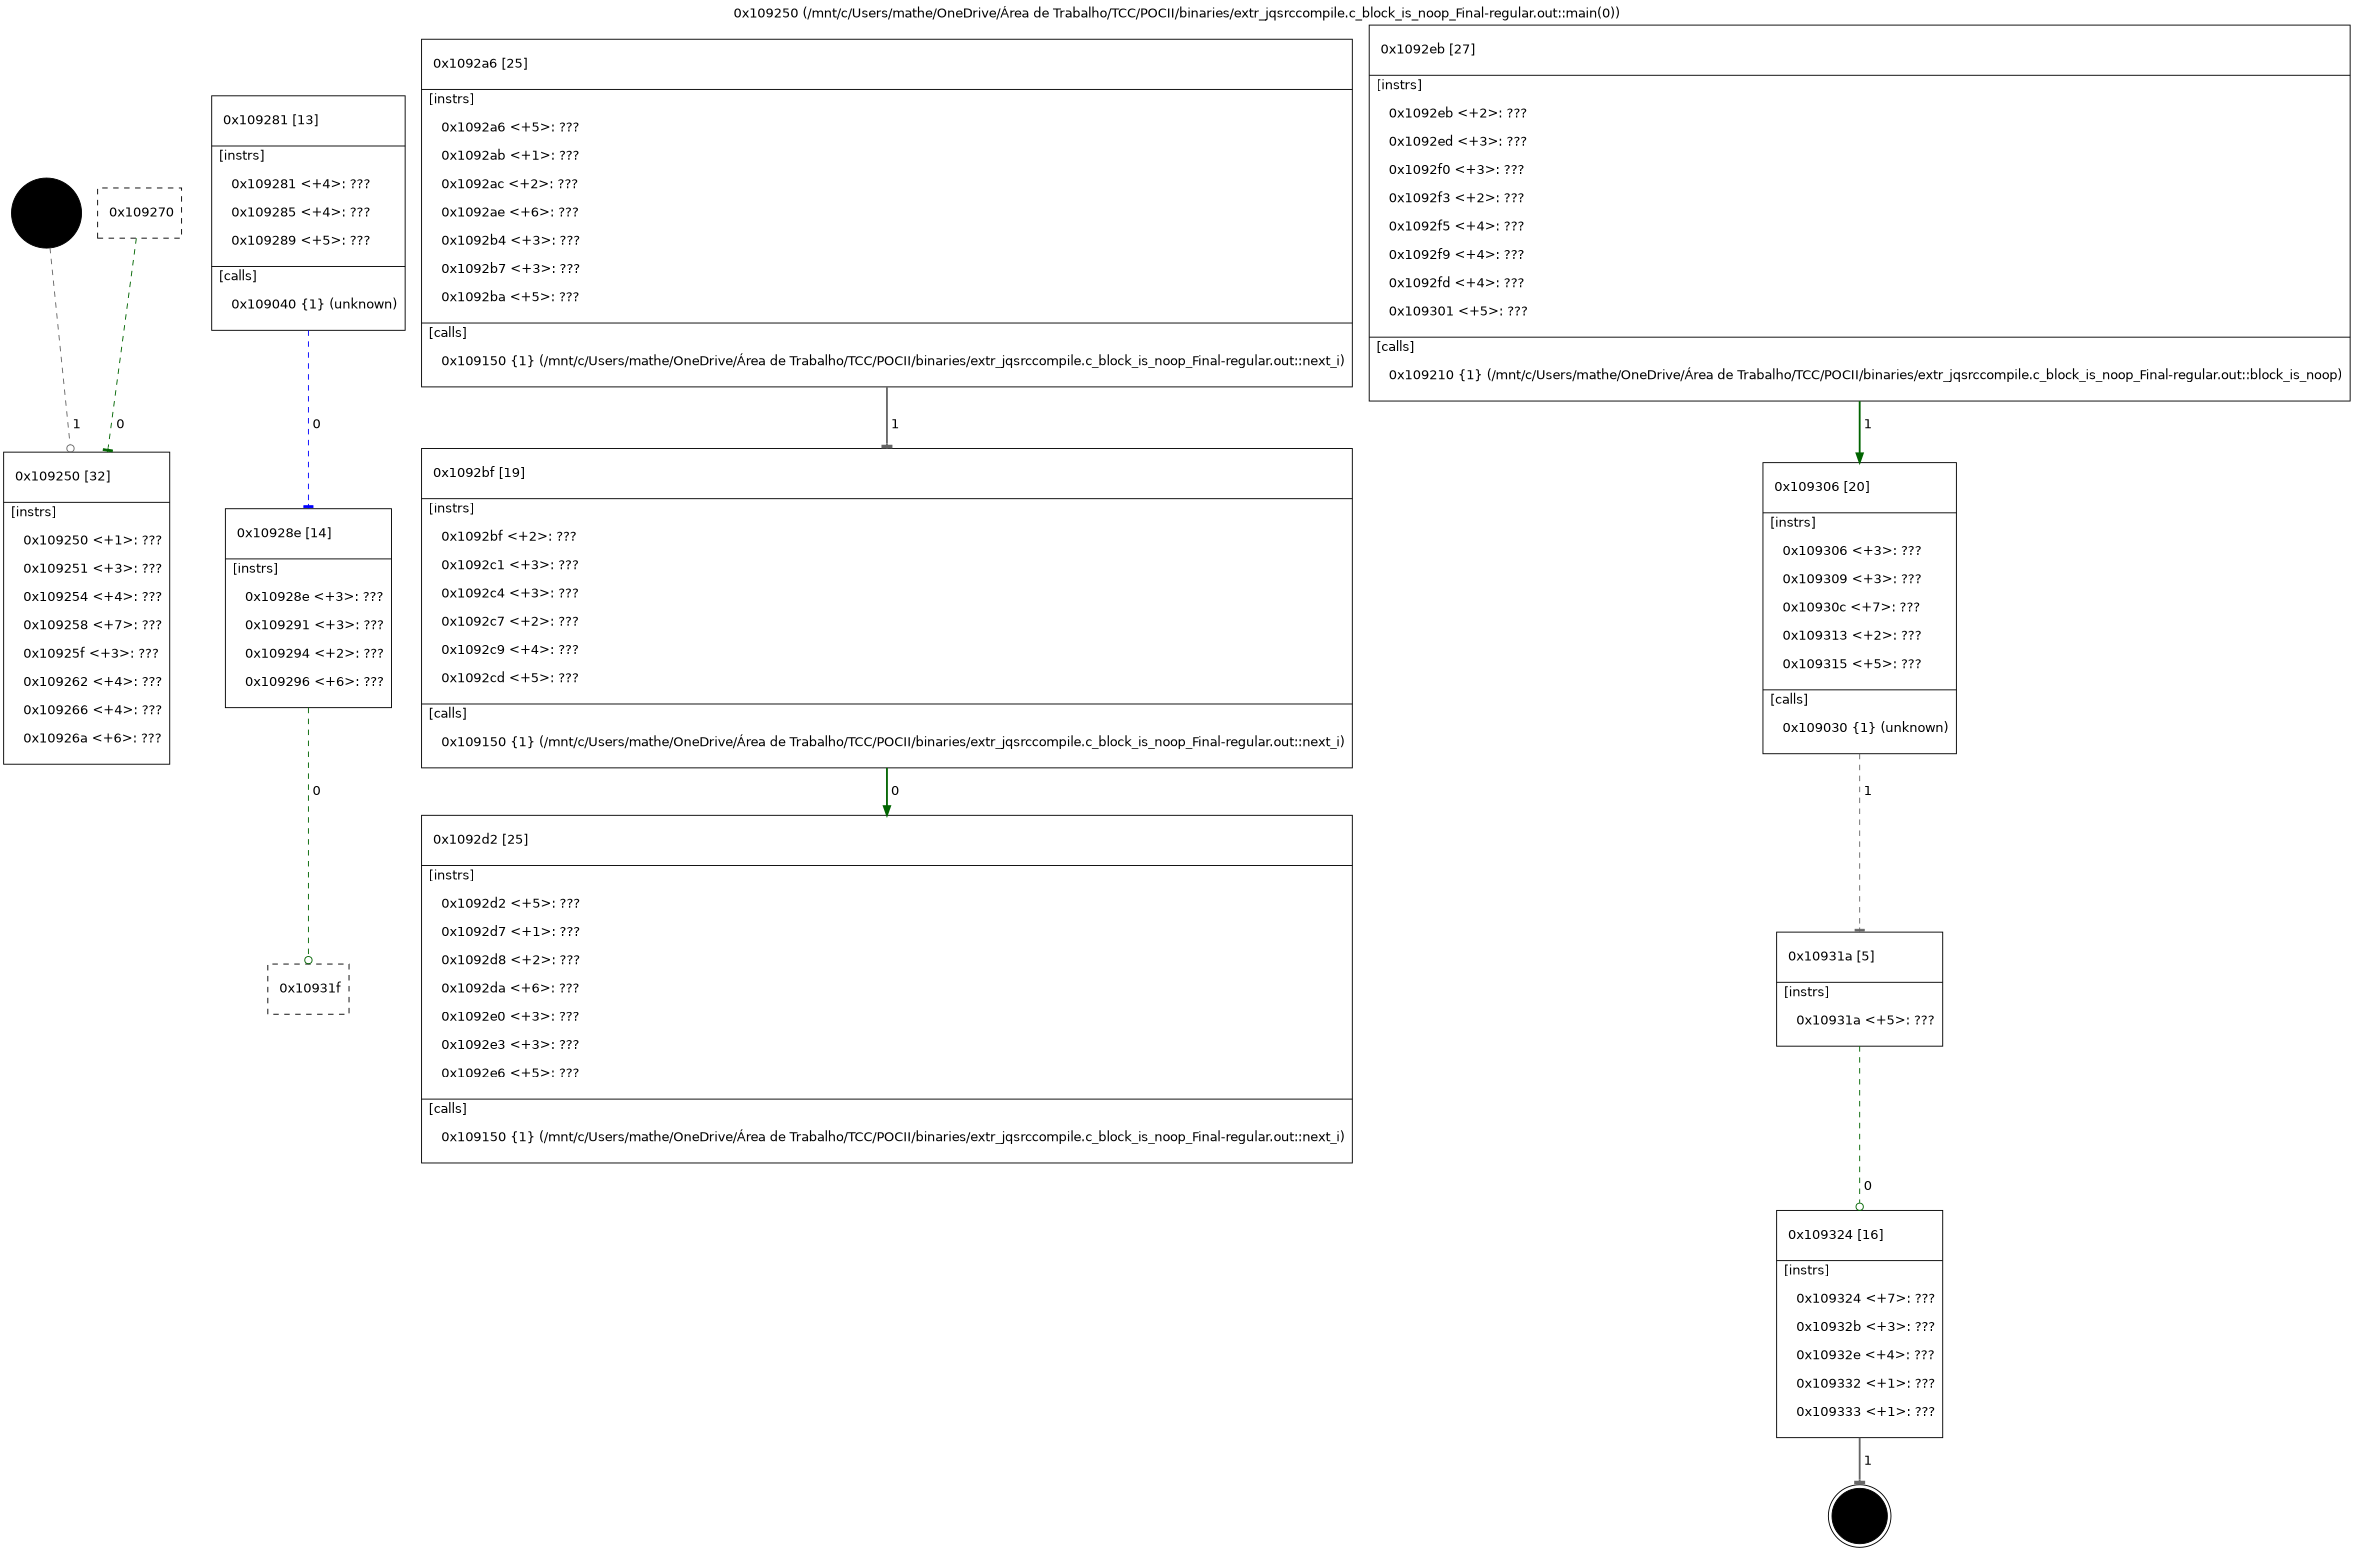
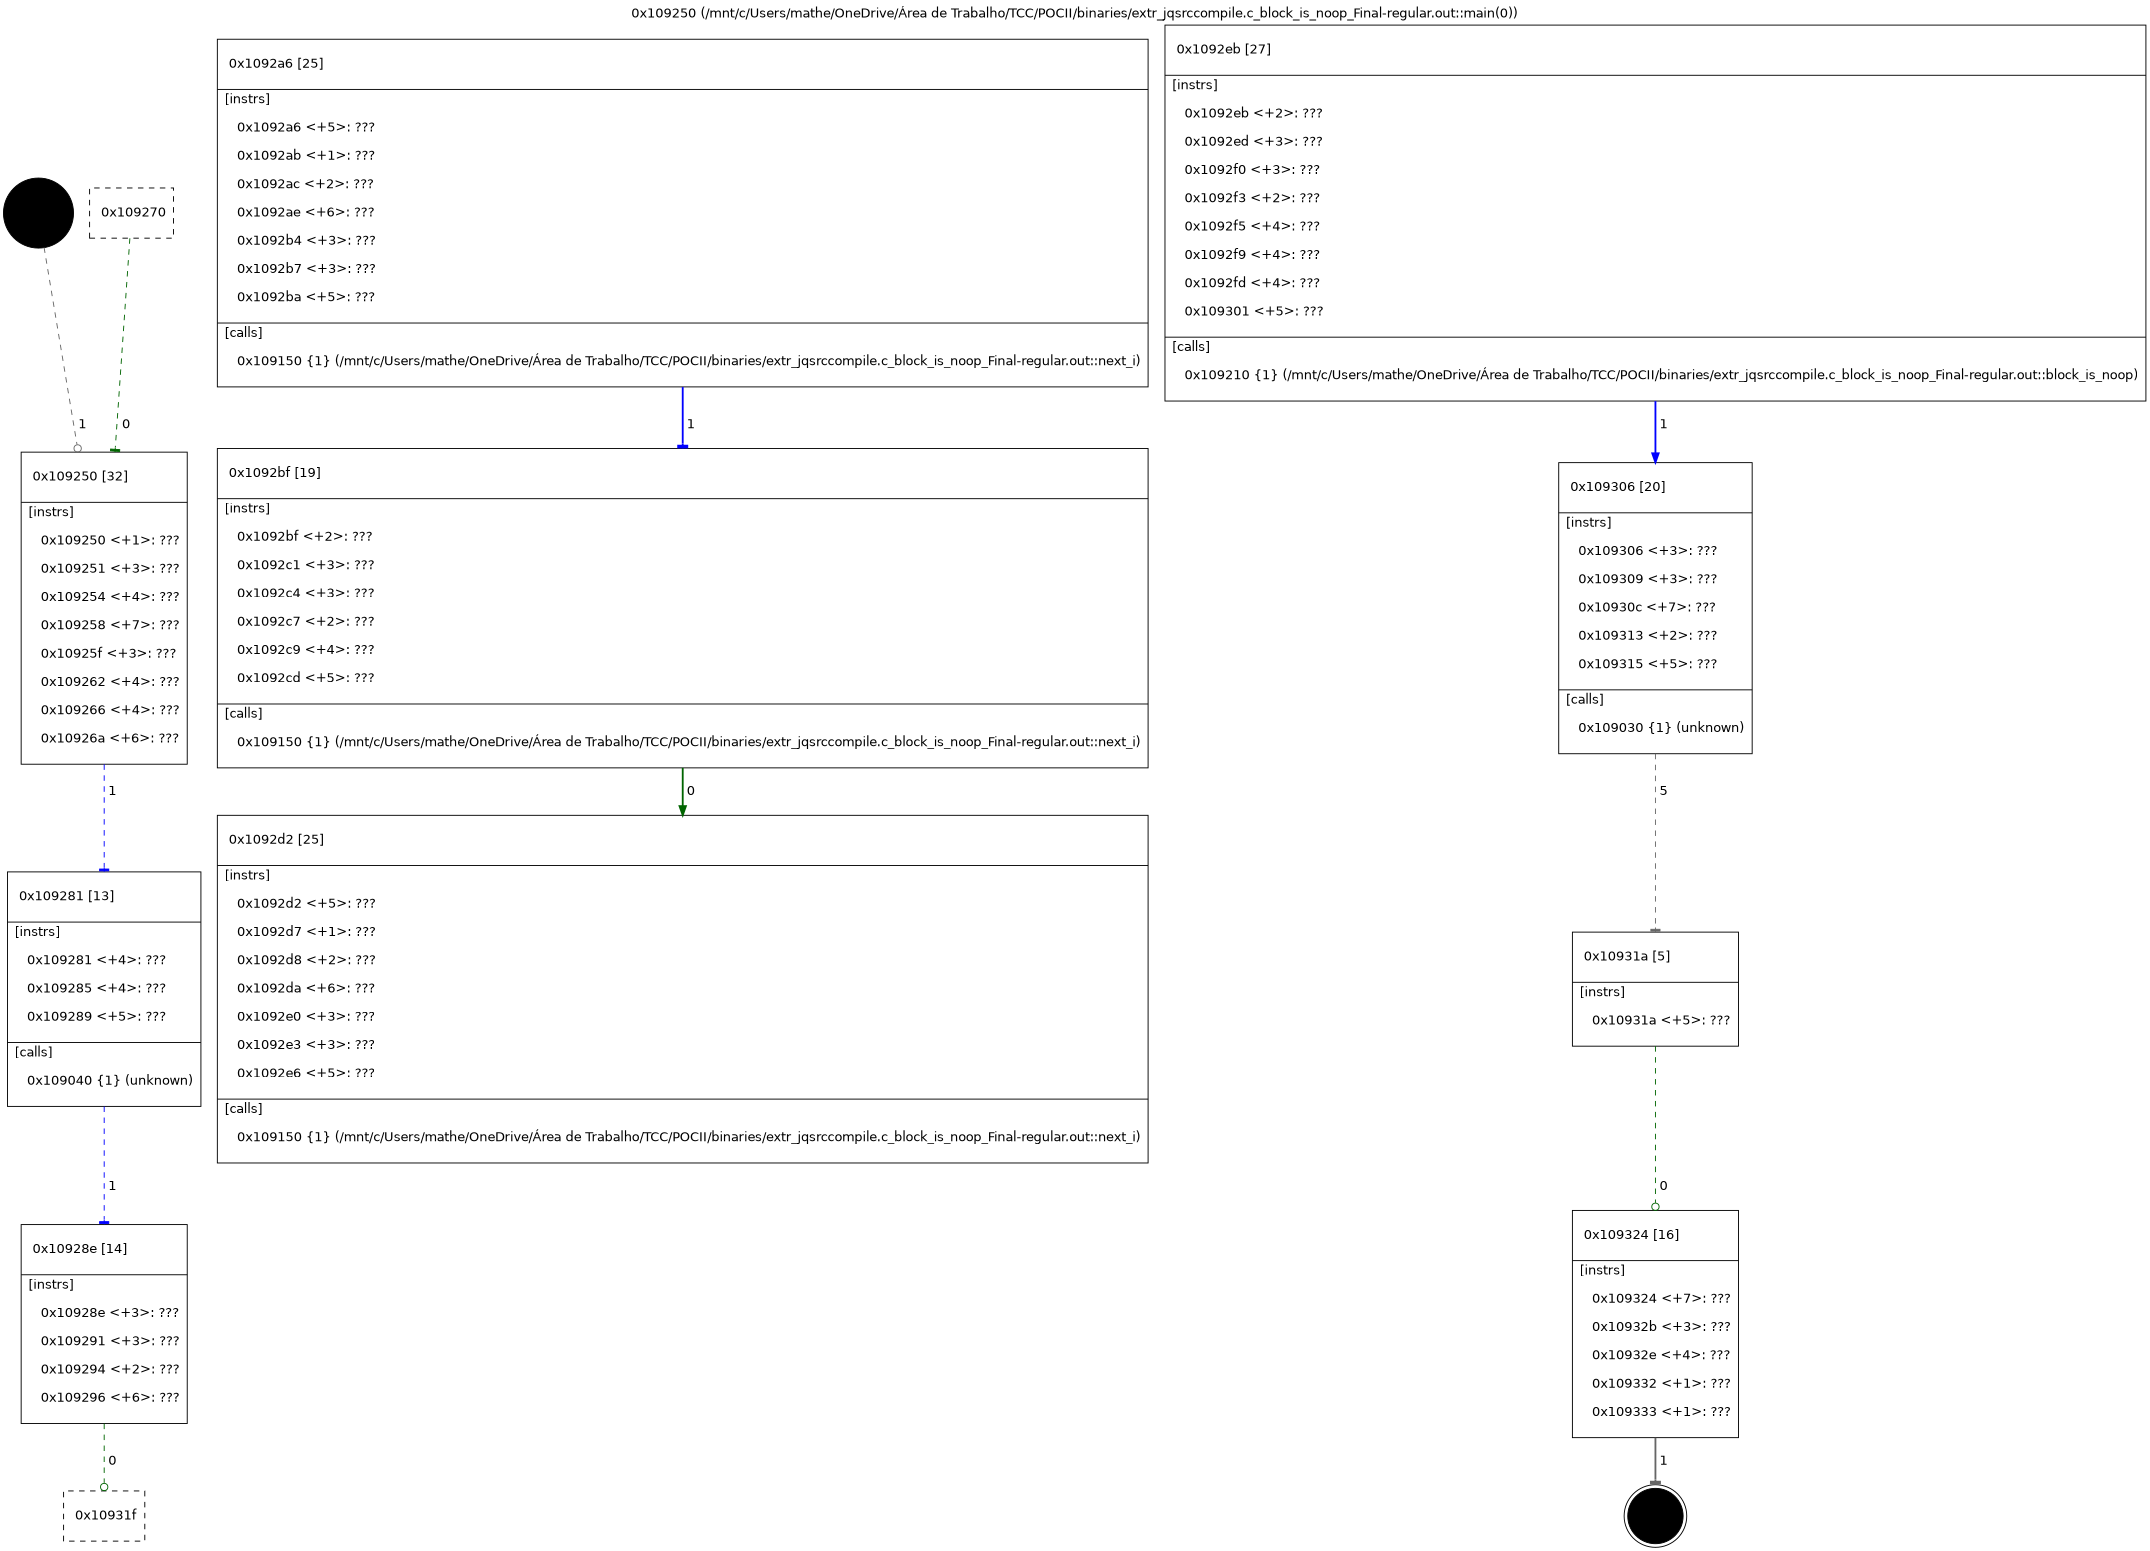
edge "0x1092a6 [25]" -> "0x1092bf [19]": color gray40 -> blue
edge "0x109281 [13]" -> "0x10928e [14]": label " 0" -> " 1"
edge "0x1092eb [27]" -> "0x109306 [20]": color darkgreen -> blue
edge "0x109306 [20]" -> "0x10931a [5]": label " 1" -> " 5"
edge "0x109250 [32]" -> "0x109281 [13]": added, label "1"
